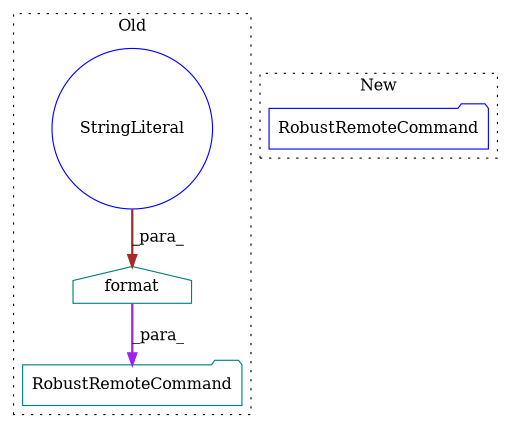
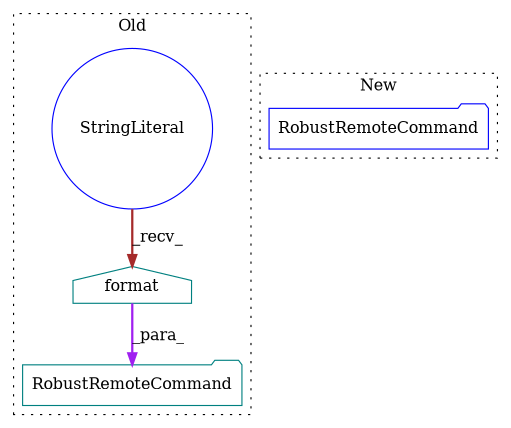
edge "StringLiteral" -> "format": label "_para_" -> "_recv_"
